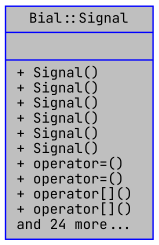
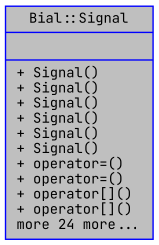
node "Bial::Signal": text "and 24 more..." -> "more 24 more..."
